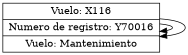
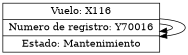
node "Vuelo: X116": text "Vuelo: Mantenimiento" -> "Estado: Mantenimiento"
